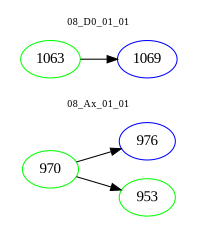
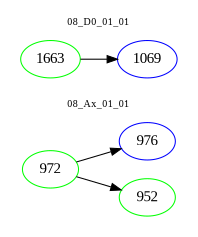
node "1063": label "1063" -> "1663"
node "970": label "970" -> "972"
node "953": label "953" -> "952"
